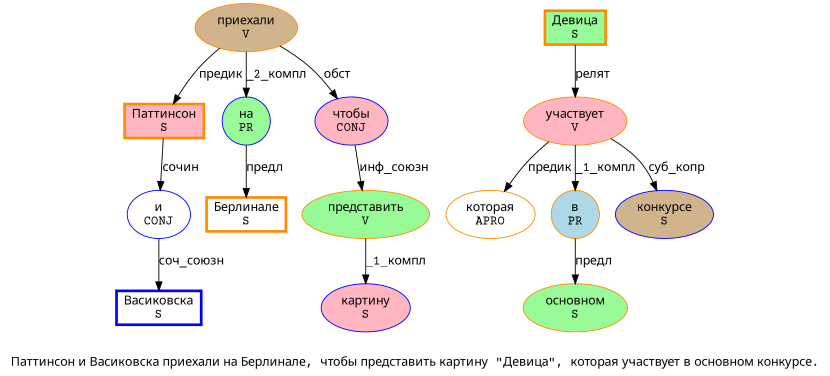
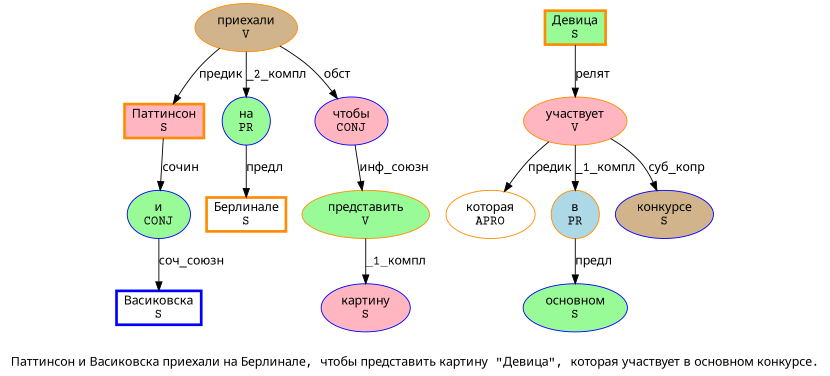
node "и CONJ": fillcolor white -> palegreen
node "основном S": color darkorange -> blue
